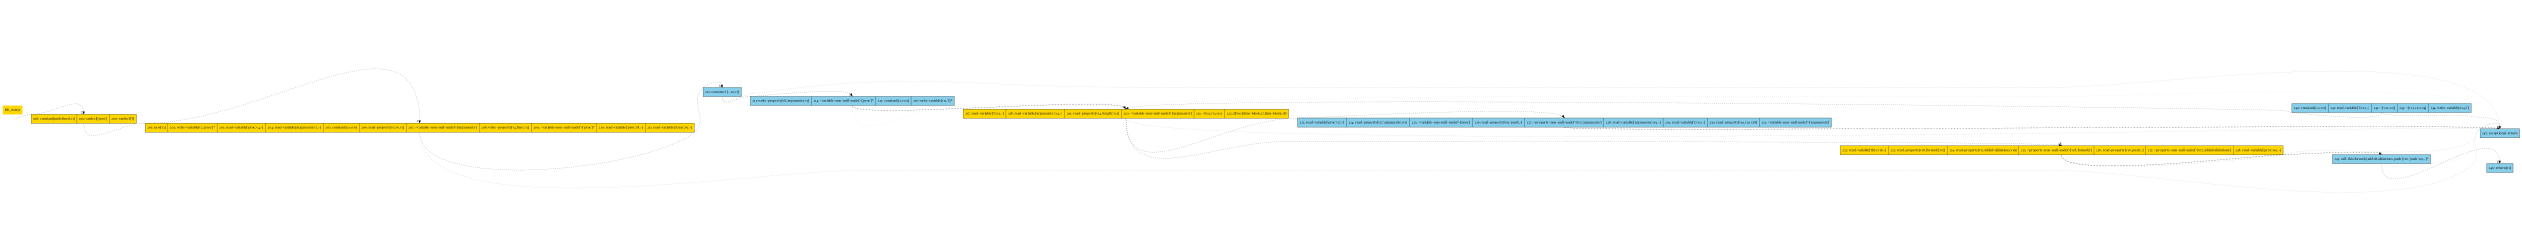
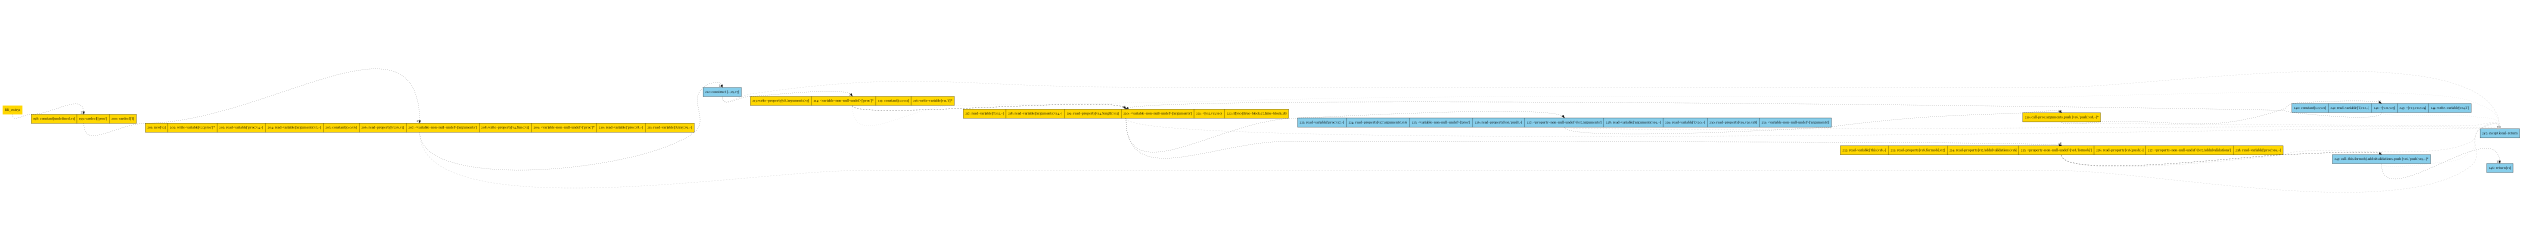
node "213: write-property[v8,'arguments',v7]": fillcolor skyblue -> gold
edge "240: constant[1.0,v21]" -> "247: exceptional-return": color black -> gray
node "239: call-proc.arguments.push [v16,'push',v18,-]*": added
edge "223: read-variable['proc',v17,-]" -> "247: exceptional-return": color black -> gray
